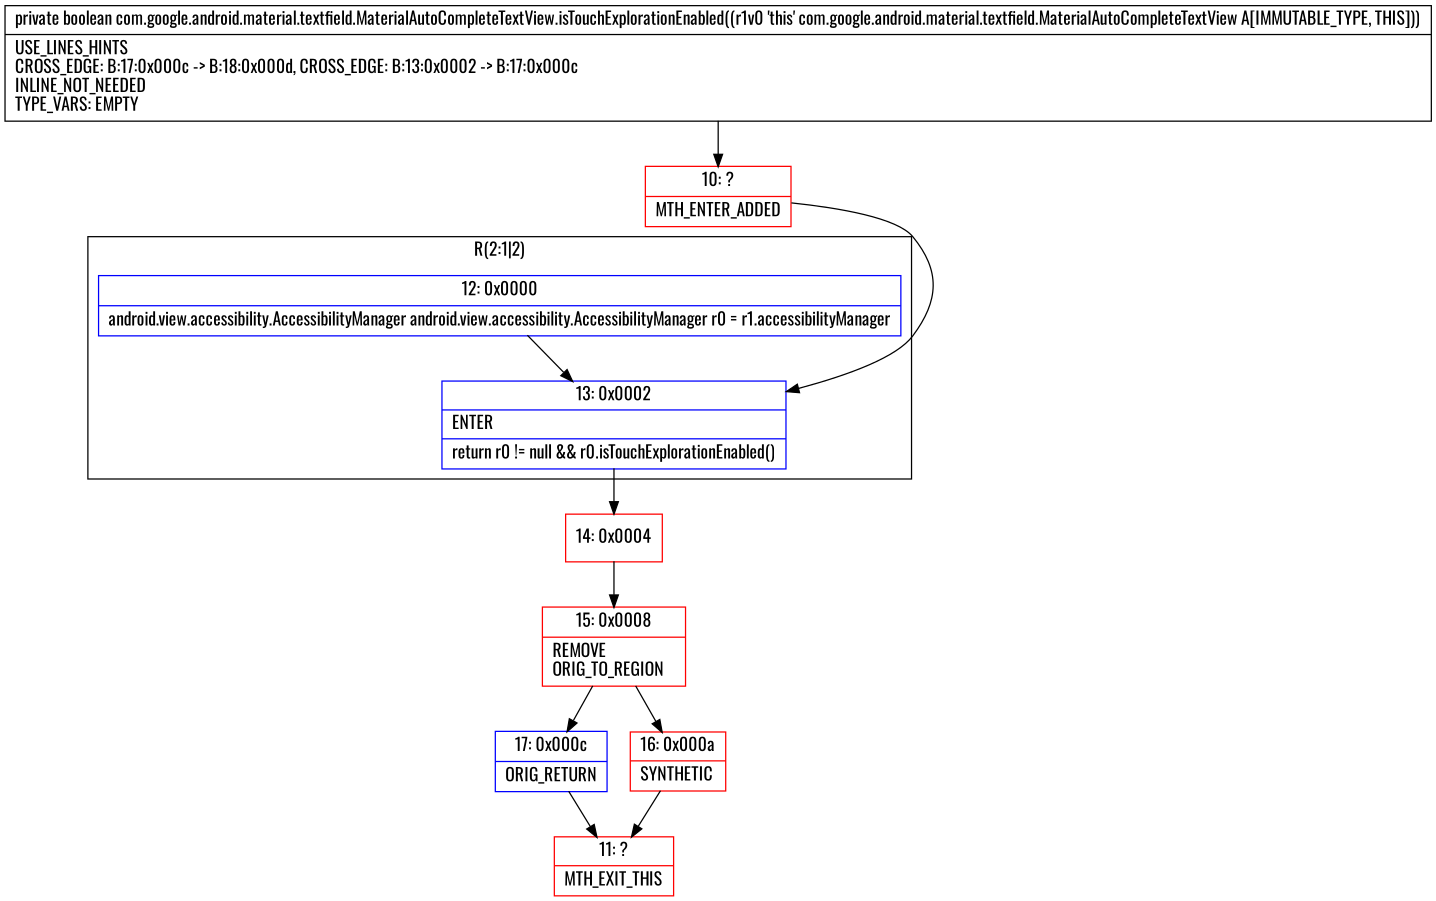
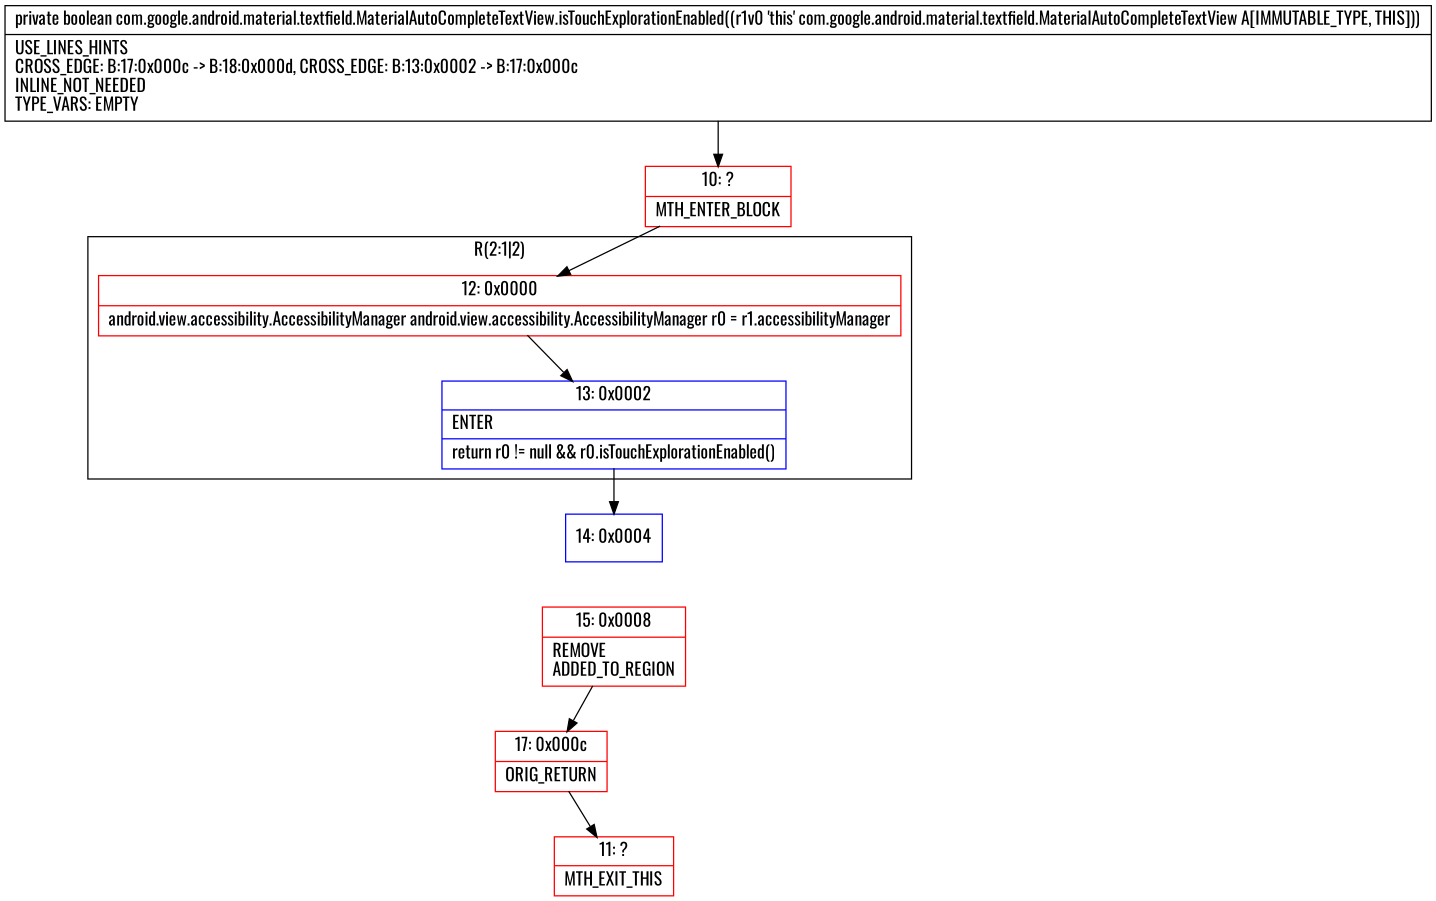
node "10: ?": text "MTH_ENTER_ADDED" -> "MTH_ENTER_BLOCK"
edge "10: ?" -> "13: 0x0002": now "10: ?" -> "12: 0x0000"
node "12: 0x0000": color blue -> red
node "14: 0x0004": color red -> blue
edge "14: 0x0004" -> "15: 0x0008": removed
node "15: 0x0008": text "ORIG_TO_REGION" -> "ADDED_TO_REGION"
node "17: 0x000c": color blue -> red
node "16: 0x000a": removed
